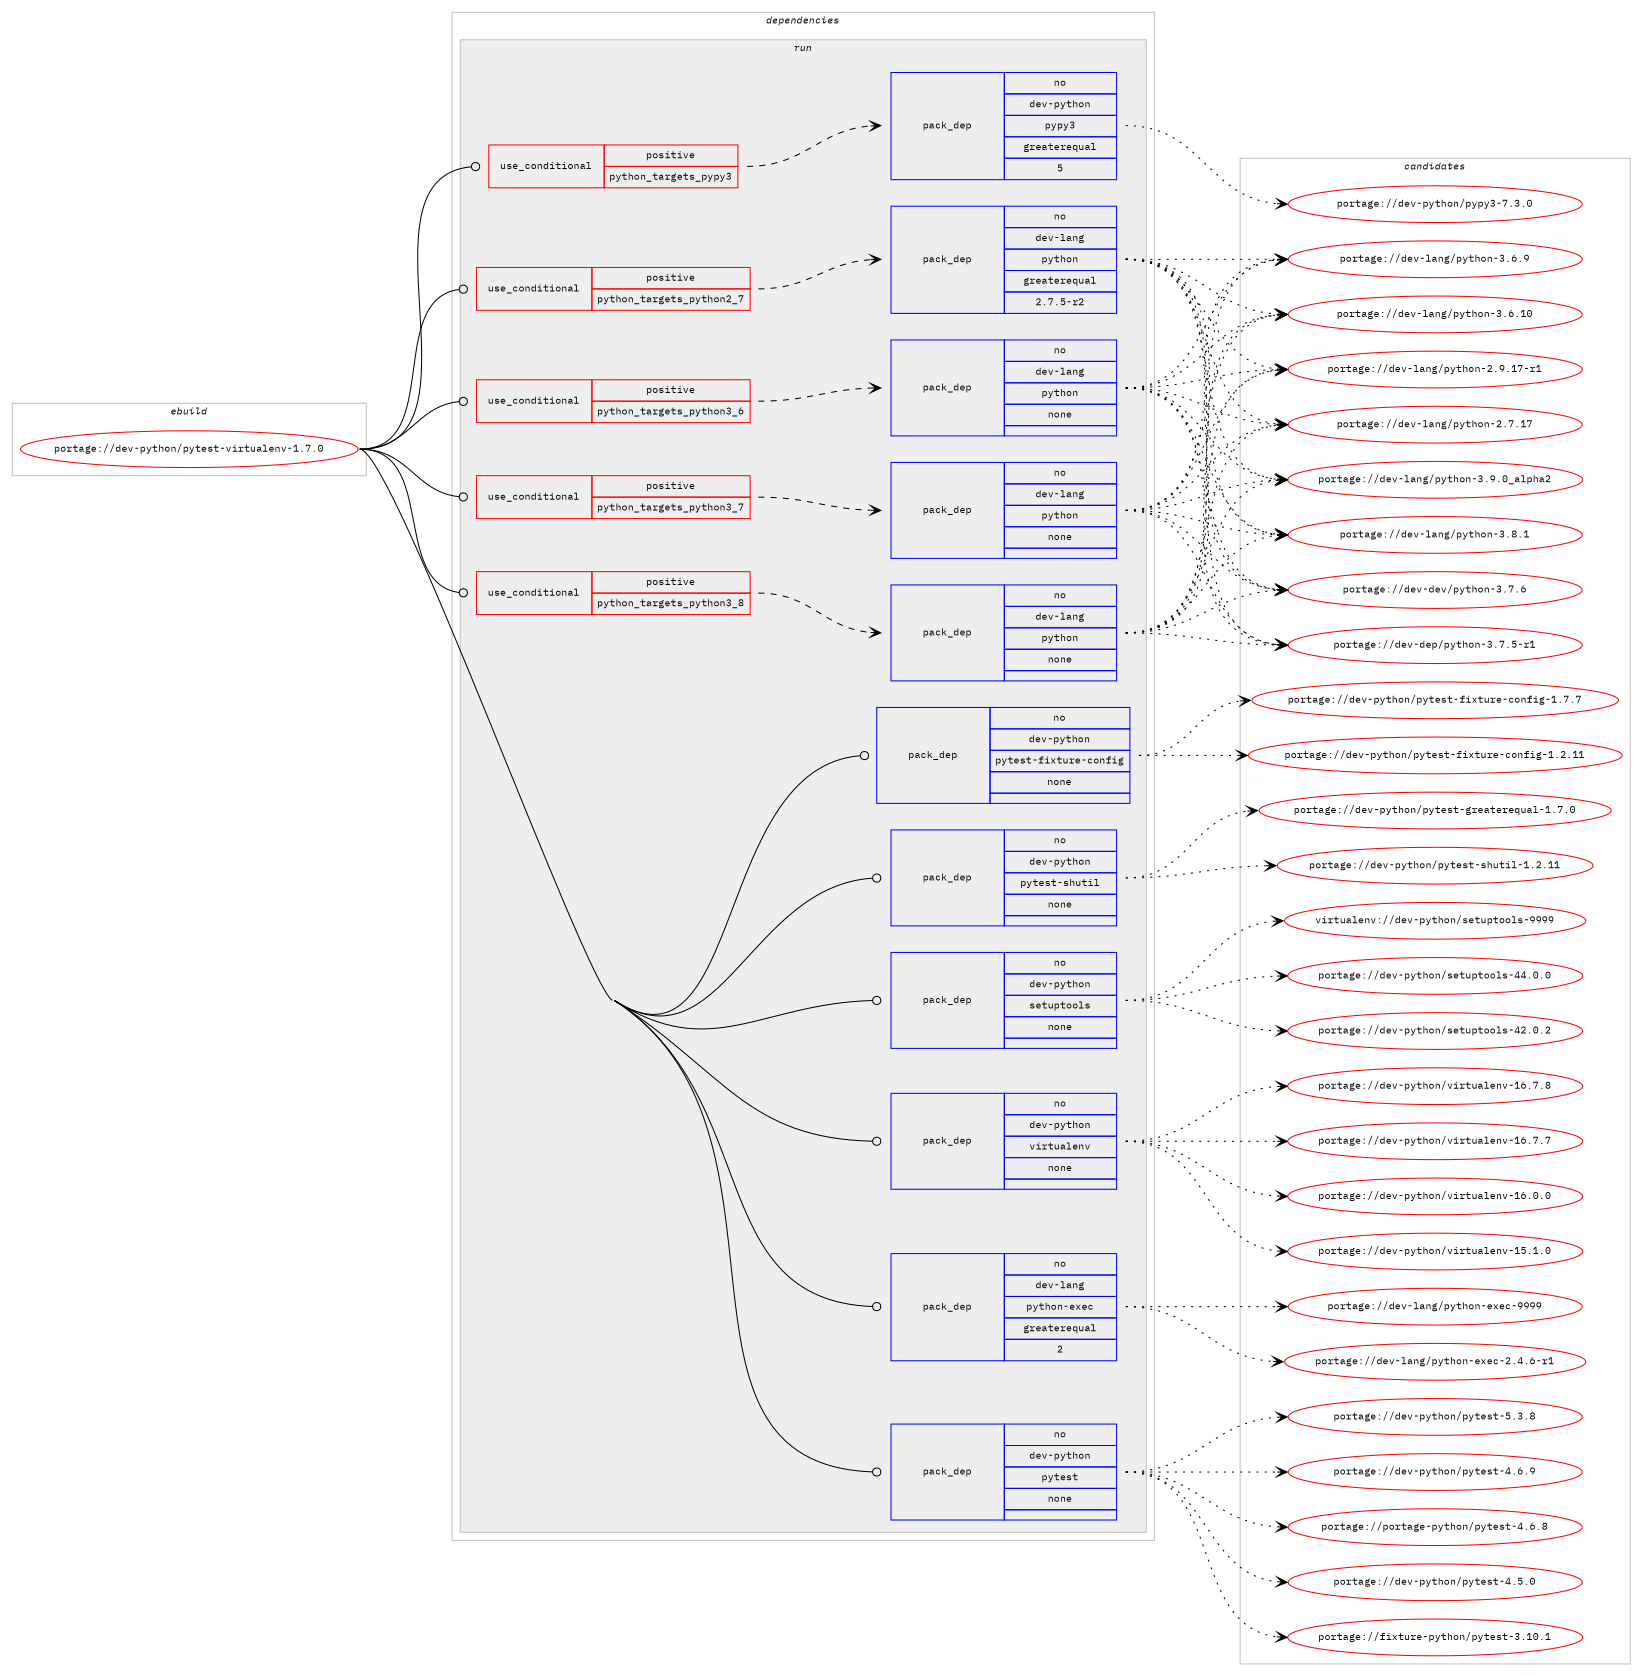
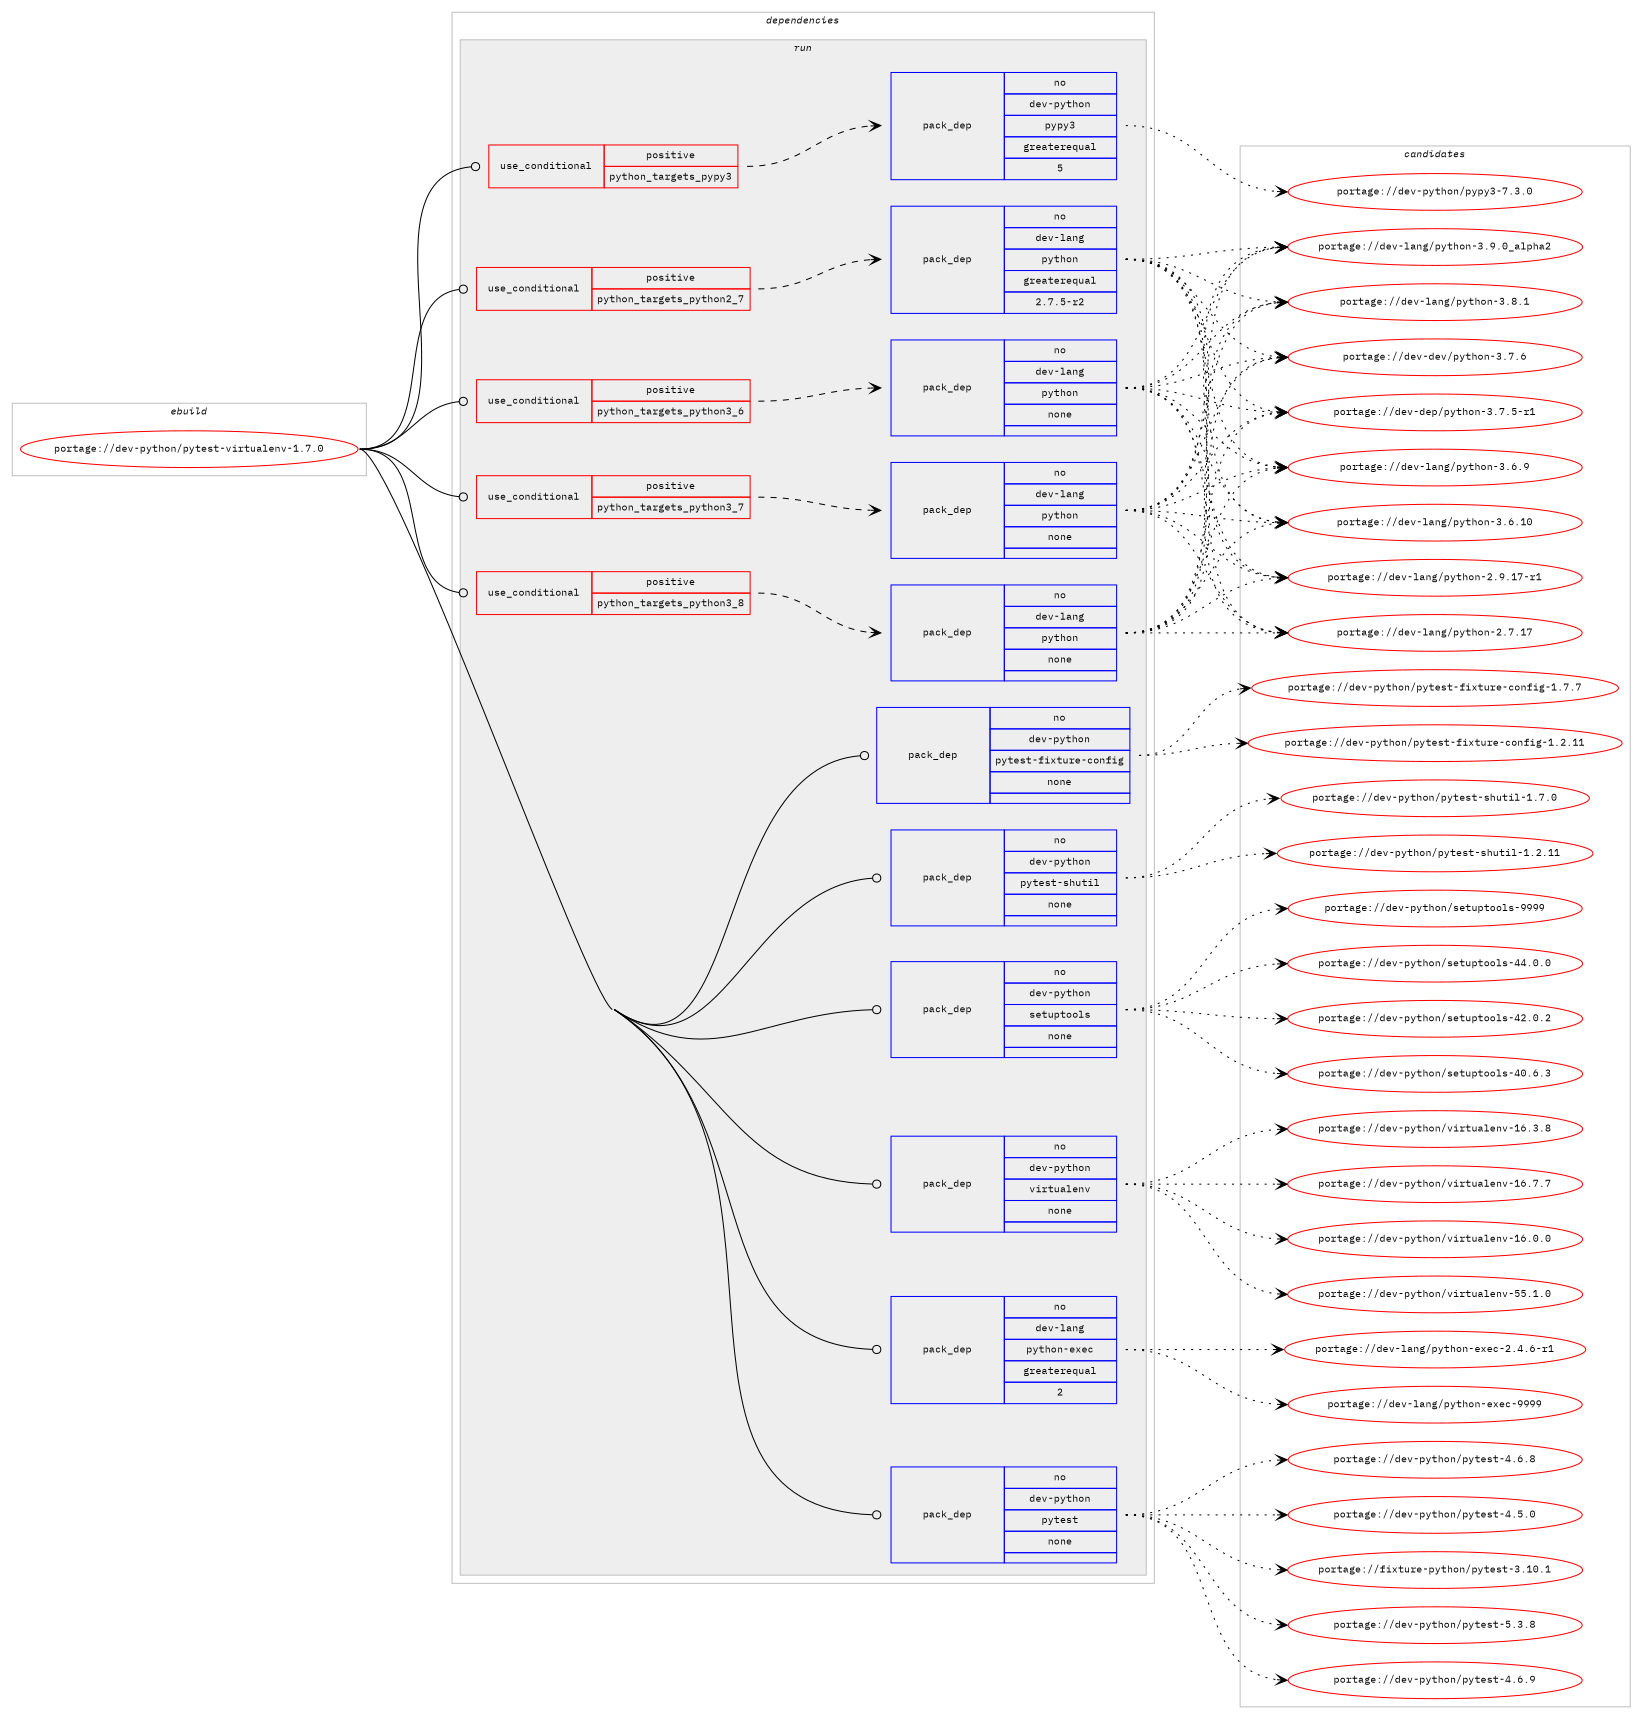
node "portage://dev-python/pytest-greaterequal-1.7.0": label "portage://dev-python/pytest-greaterequal-1.7.0" -> "portage://dev-python/pytest-shutil-1.7.0"
node "virtualenv://dev-python/setuptools-9999": label "virtualenv://dev-python/setuptools-9999" -> "portage://dev-python/setuptools-9999"
node "portage://dev-python/setuptools-40.6.3": added
node "portage://dev-python/virtualenv-16.7.8": label "portage://dev-python/virtualenv-16.7.8" -> "portage://dev-python/virtualenv-16.3.8"
node "portage://dev-python/virtualenv-15.1.0": label "portage://dev-python/virtualenv-15.1.0" -> "portage://dev-python/virtualenv-55.1.0"
node "portage://portage-python/pytest-4.6.8": label "portage://portage-python/pytest-4.6.8" -> "portage://dev-python/pytest-4.6.8"
